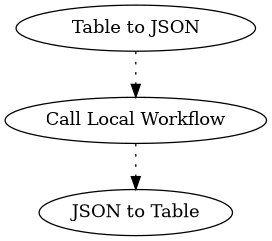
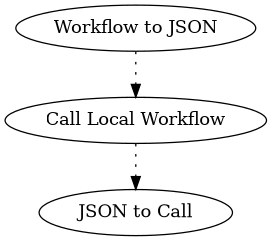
node "Table to JSON": label "Table to JSON" -> "Workflow to JSON"
node "JSON to Table": label "JSON to Table" -> "JSON to Call"
